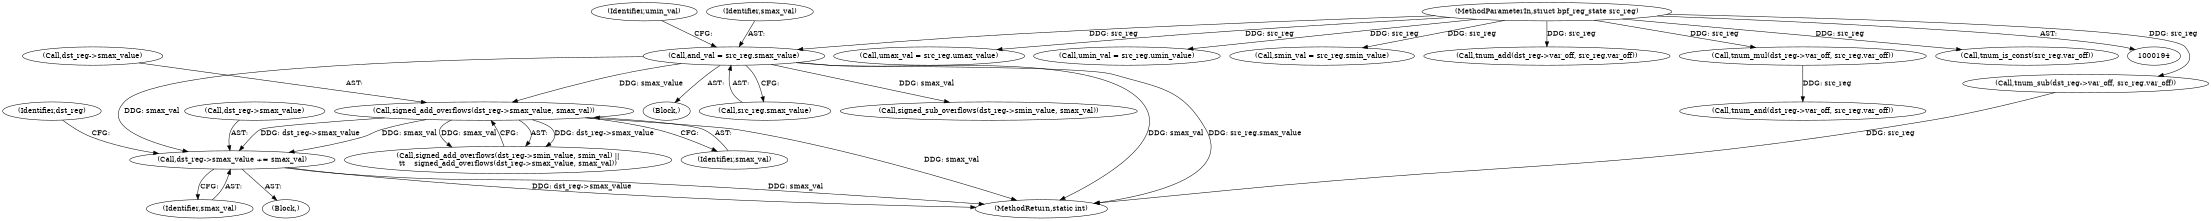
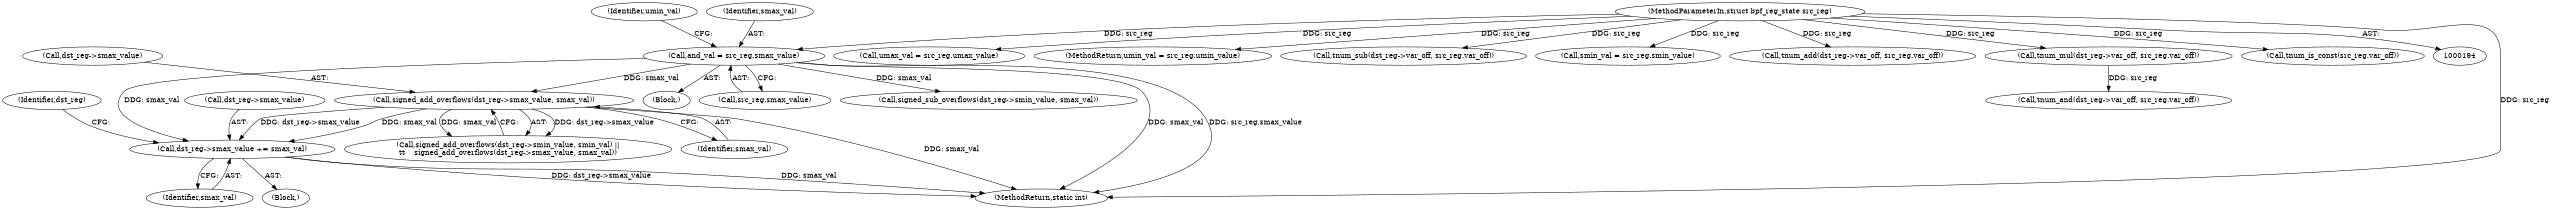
node "(Call,umin_val = src_reg.umin_value)": label "(Call,umin_val = src_reg.umin_value)" -> "(MethodReturn,umin_val = src_reg.umin_value)"
edge "(Call,and_val = src_reg.smax_value)" -> "(Call,signed_add_overflows(dst_reg->smax_value, smax_val))": label "DDG: smax_value" -> "DDG: smax_val"
edge "(Call,tnum_sub(dst_reg->var_off, src_reg.var_off))" -> "(MethodReturn,static int)": now "(MethodParameterIn,struct bpf_reg_state src_reg)" -> "(MethodReturn,static int)"
